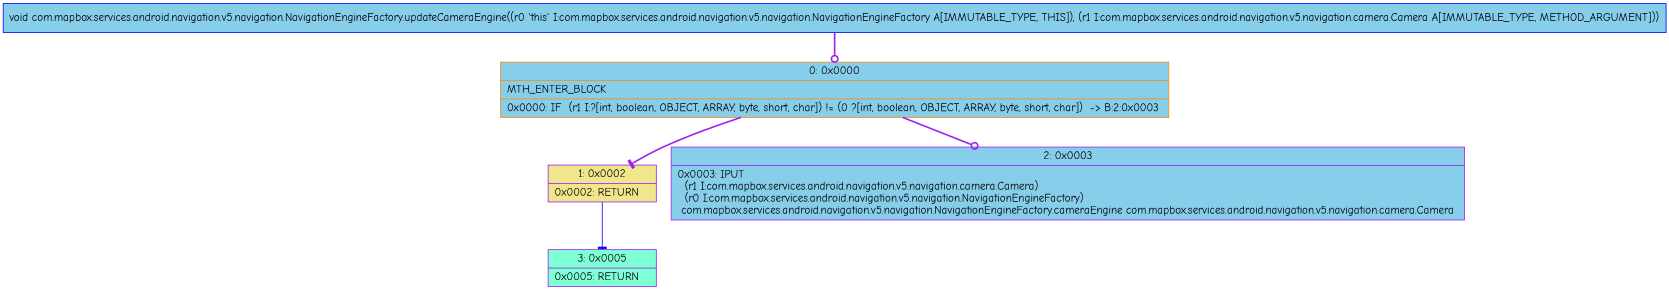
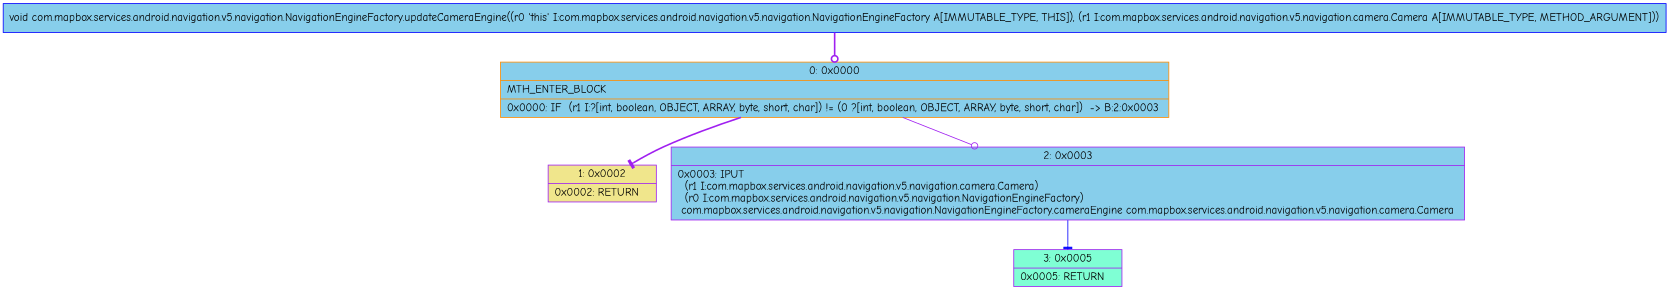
edge "0: 0x0000" -> "2: 0x0003": style bold -> solid
edge "1: 0x0002" -> "3: 0x0005": now "2: 0x0003" -> "3: 0x0005"
